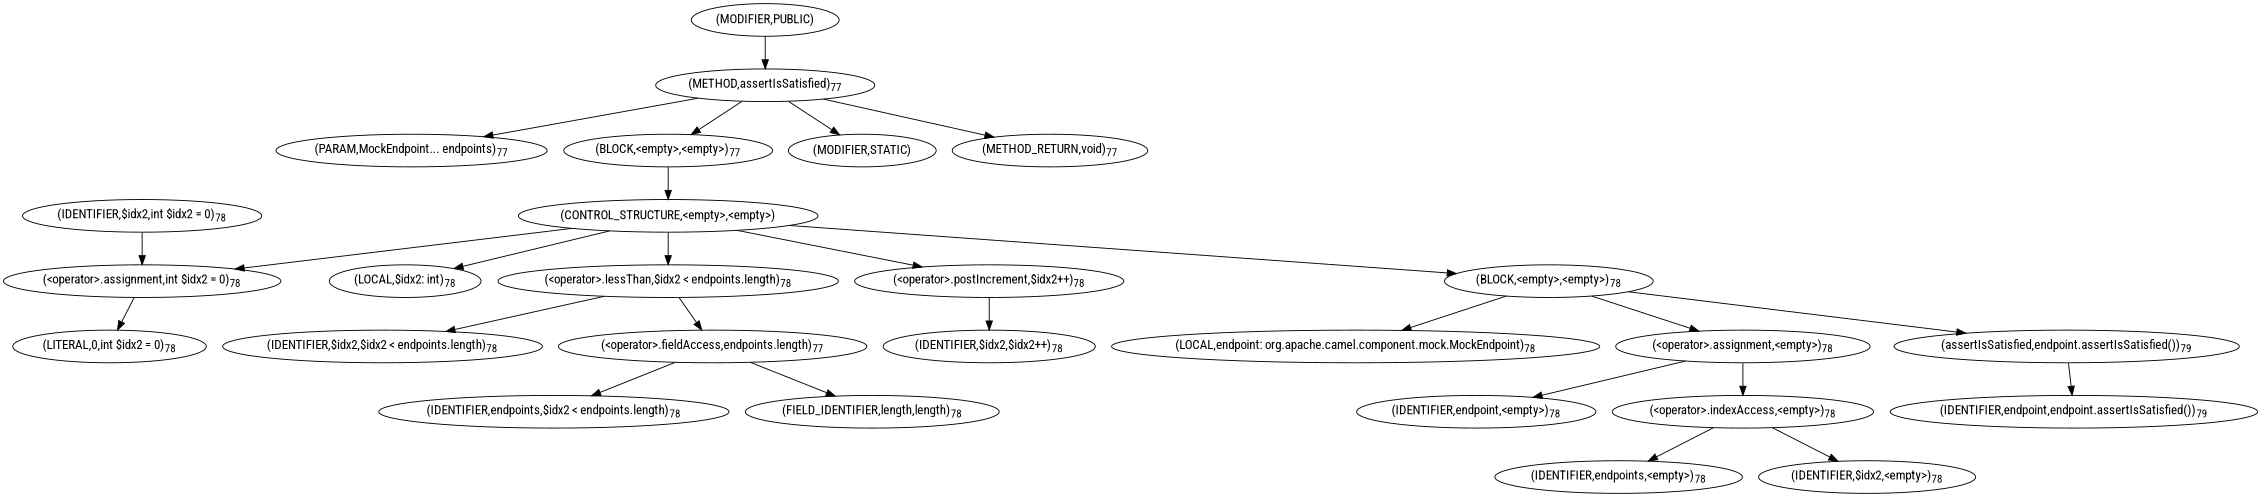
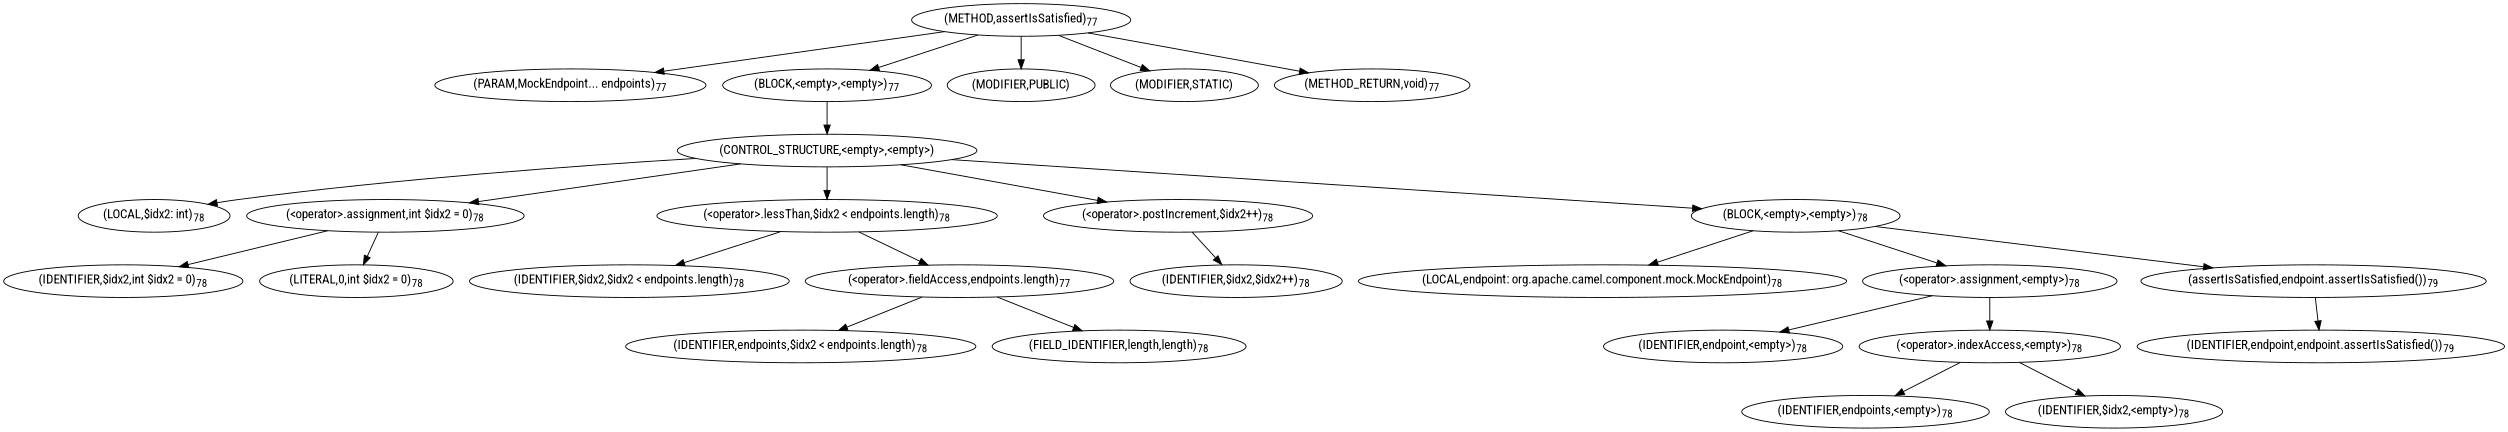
edge "(MODIFIER,PUBLIC)" -> "(METHOD,assertIsSatisfied)": reversed
edge "(IDENTIFIER,$idx2,int $idx2 = 0)" -> "(<operator>.assignment,int $idx2 = 0)": reversed
